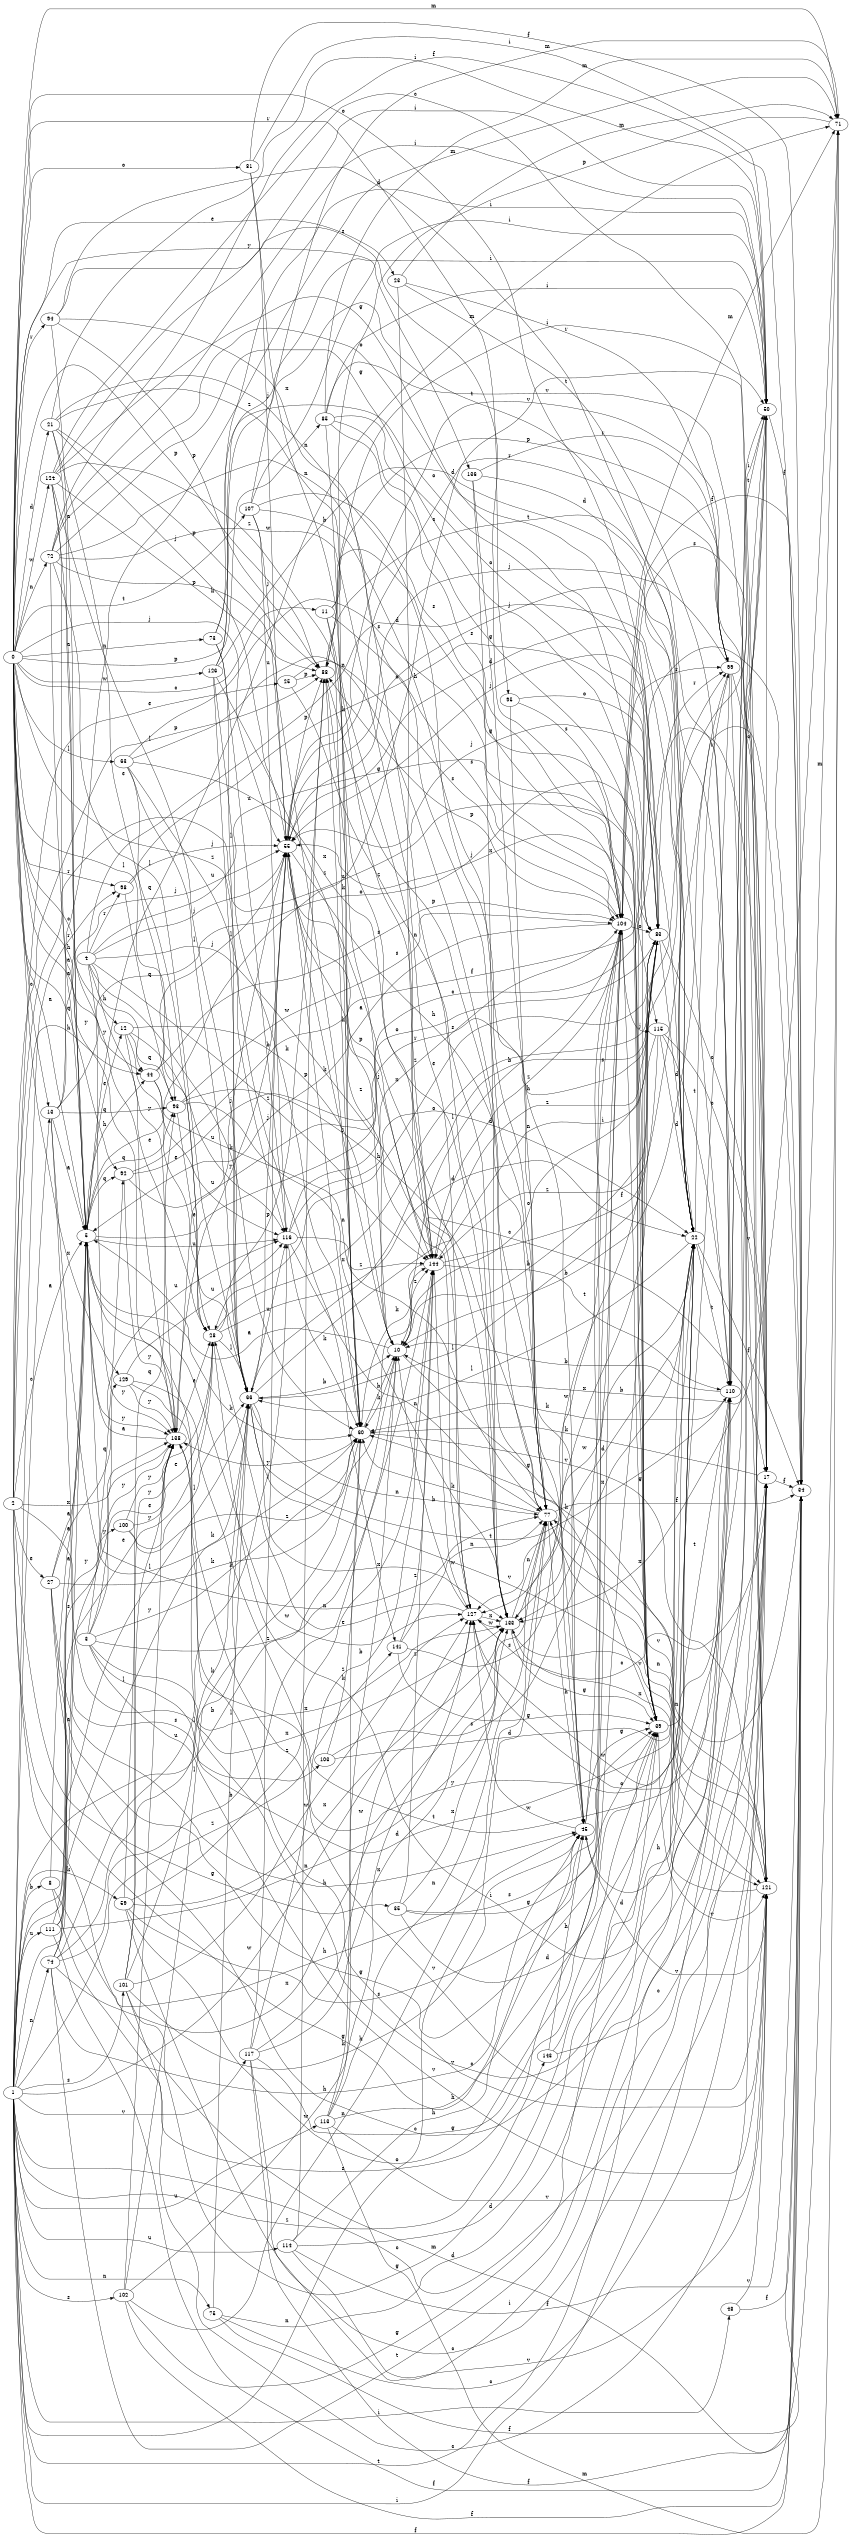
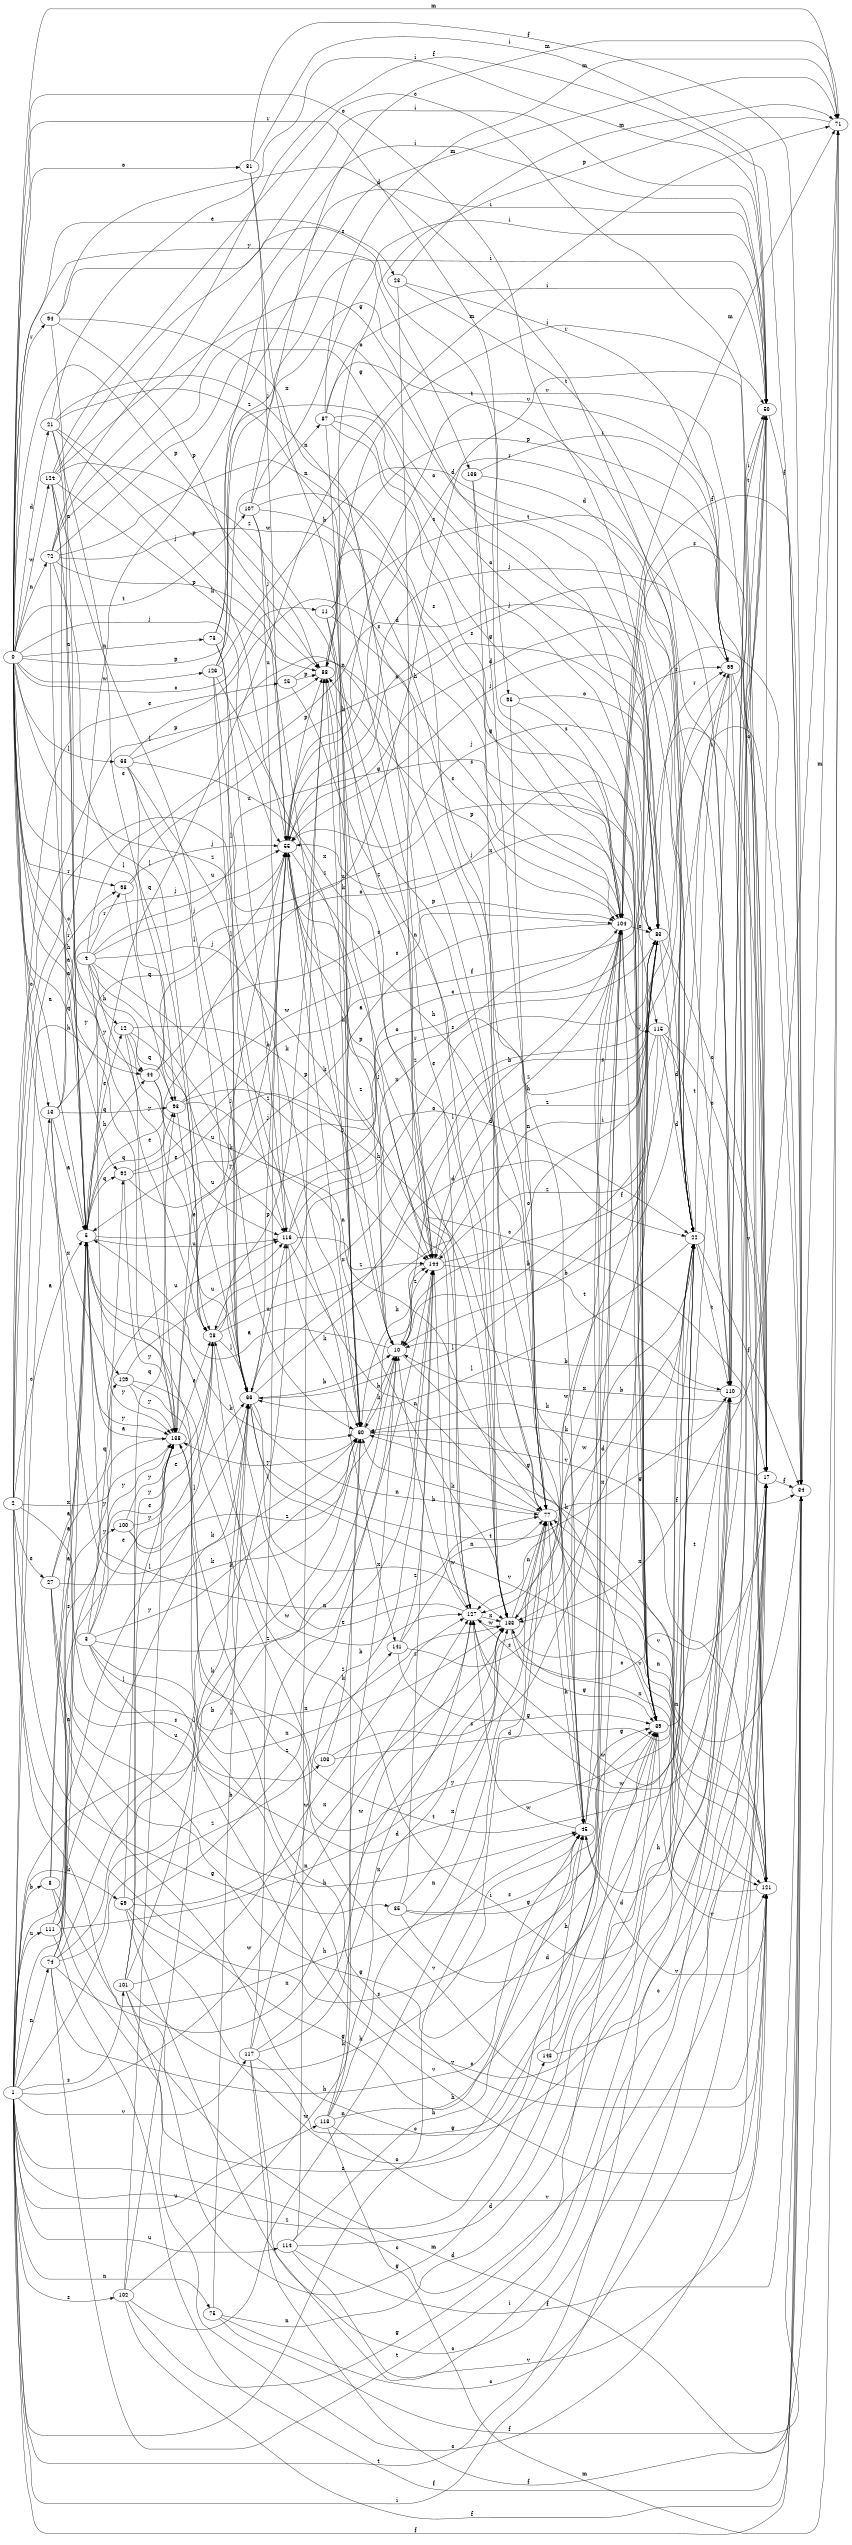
node "85": label "85" -> "87"
edge "50" -> "127": label "o" -> "w"
edge "1" -> "138": now "8" -> "138"
node "48": removed
